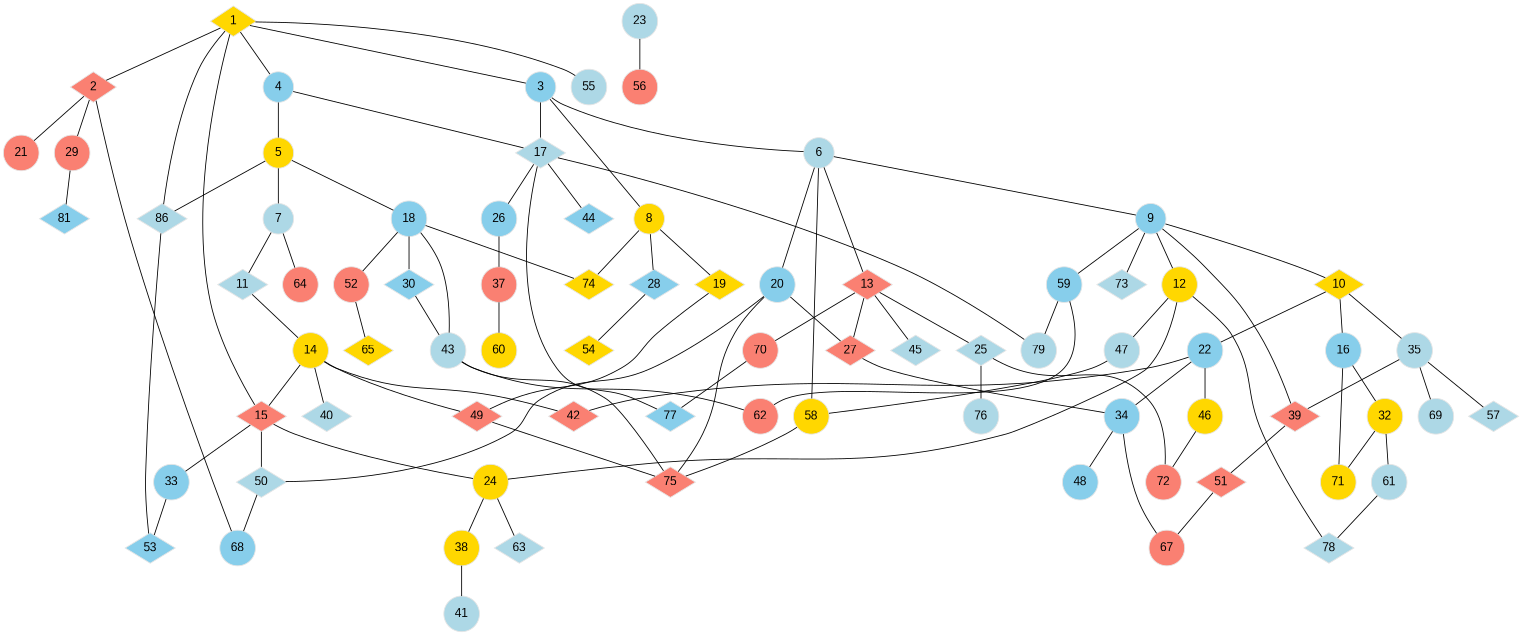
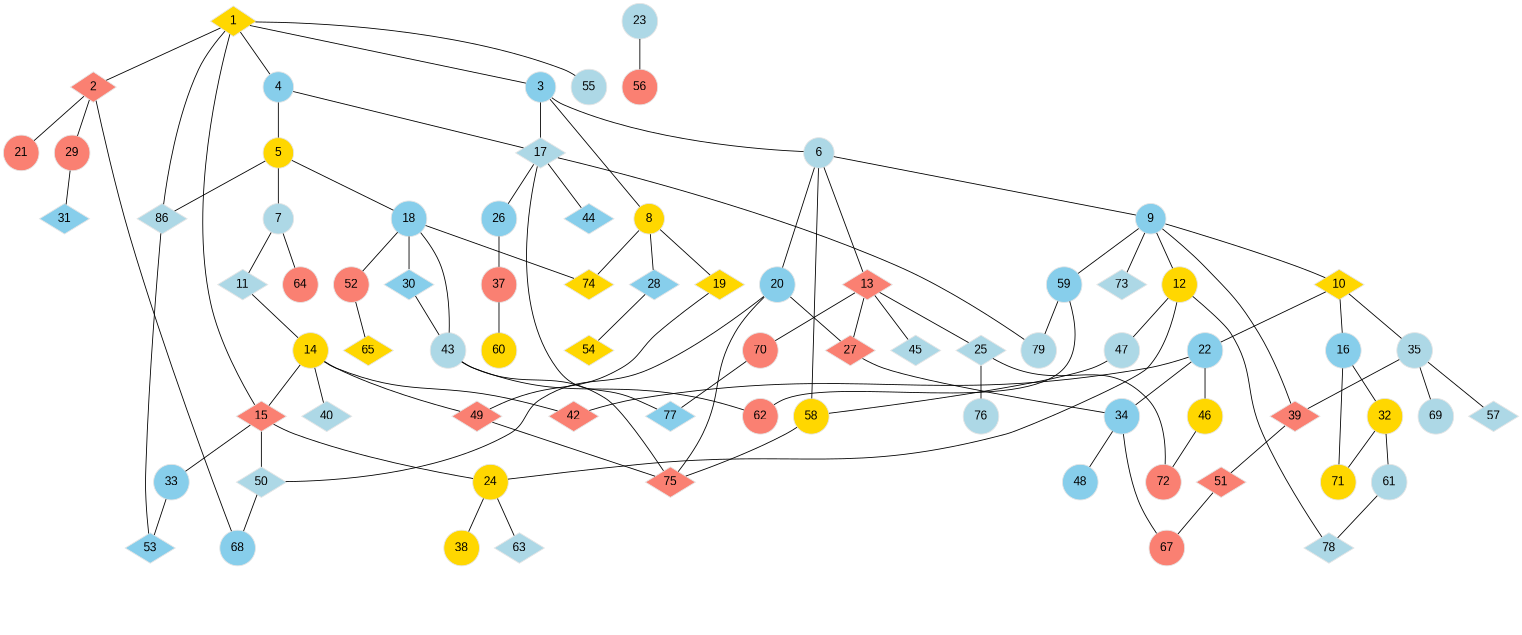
node "81": label "81" -> "31"
node "41": removed
